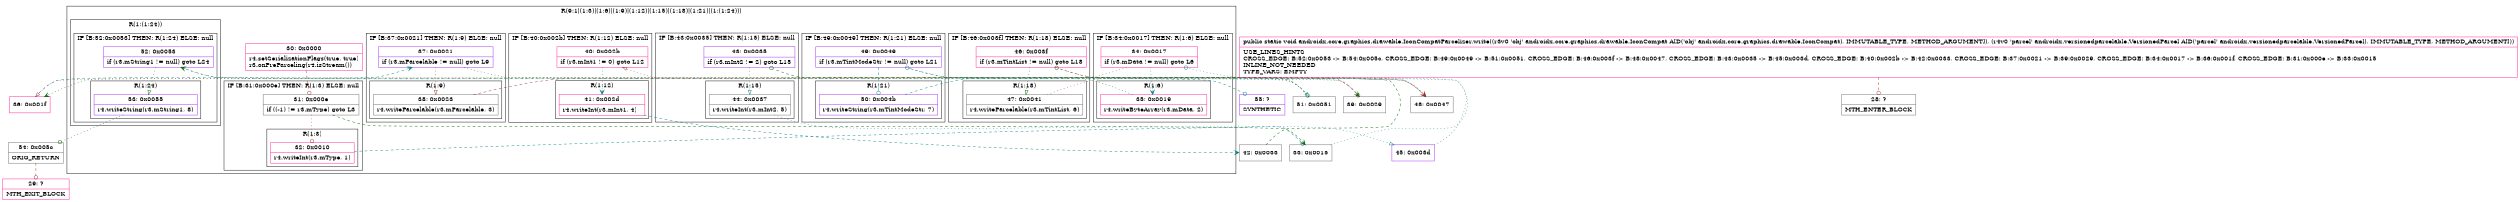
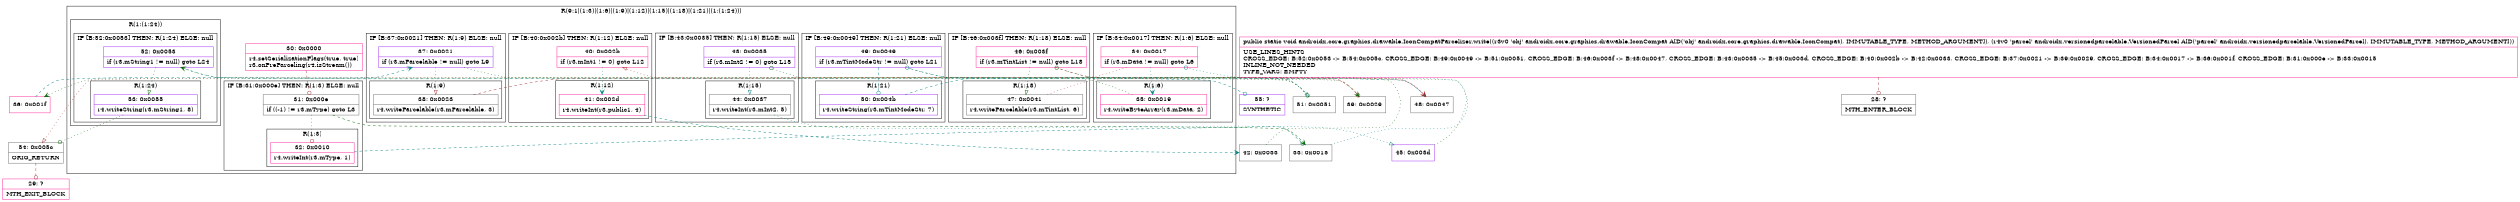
node "43: 0x0035": text "if (r3.mInt2 != 2) goto L15" -> "if (r3.mInt2 != 0) goto L15"
edge "42: 0x0033" -> "43: 0x0035": style dashed -> dotted
edge "34: 0x0017" -> "36: 0x001f": now "34: 0x0017" -> "54: 0x005c"
node "41: 0x002d": text "r4.writeInt(r3.mInt1, 4)" -> "r4.writeInt(r3.public1, 4)"
